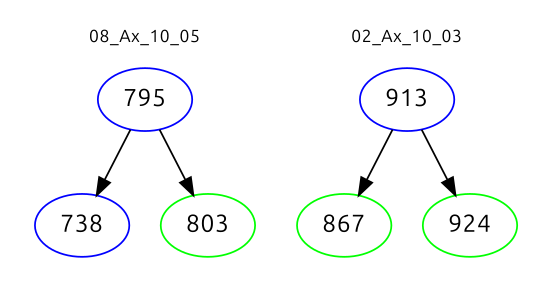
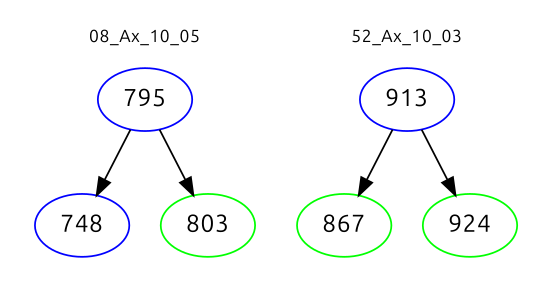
cluster "02_Ax_10_03": label "02_Ax_10_03" -> "52_Ax_10_03"
node "738": label "738" -> "748"
